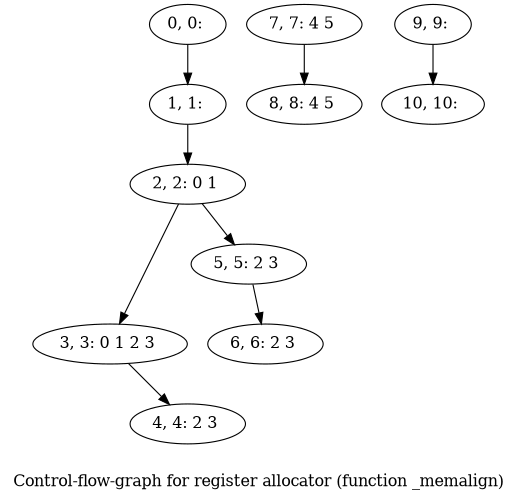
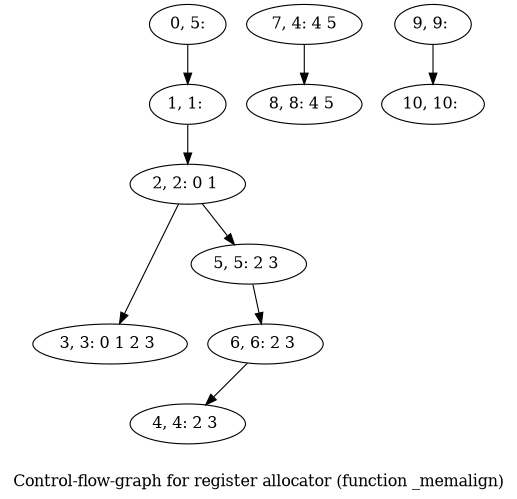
node "0, 0:": label "0, 0:" -> "0, 5:"
node "7, 7: 4 5": label "7, 7: 4 5" -> "7, 4: 4 5"
edge "3, 3: 0 1 2 3" -> "4, 4: 2 3": now "6, 6: 2 3" -> "4, 4: 2 3"
